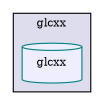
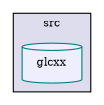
cluster "glcxx": label "glcxx" -> "src"
